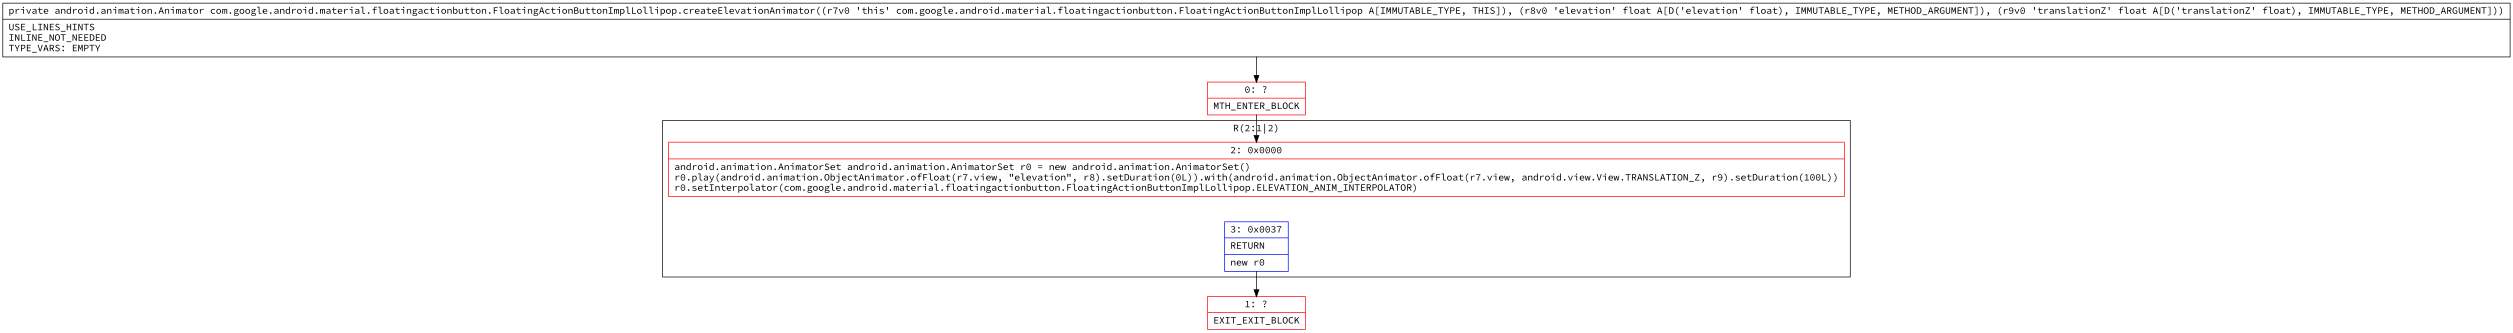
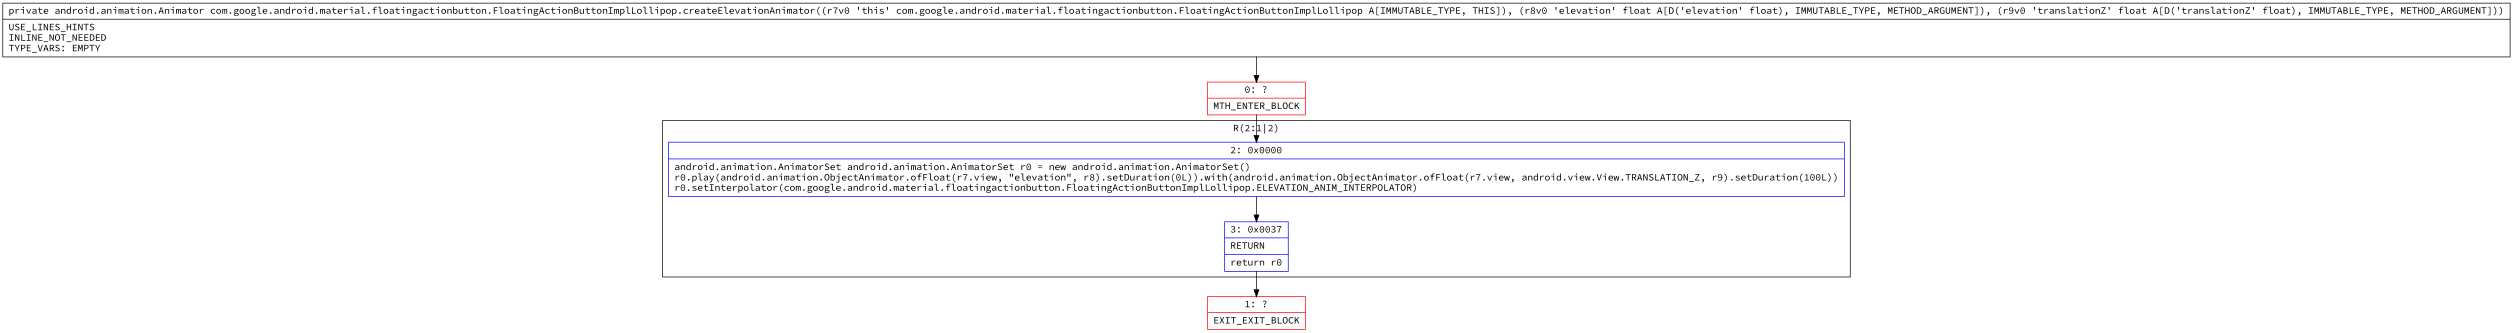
node "2: 0x0000": color red -> blue
edge "2: 0x0000" -> "3: 0x0037": added
node "3: 0x0037": text "new r0" -> "return r0"
